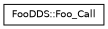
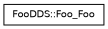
node "FooDDS::Foo_Call": label "FooDDS::Foo_Call" -> "FooDDS::Foo_Foo"
